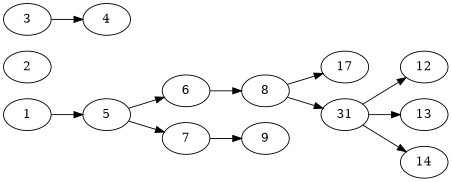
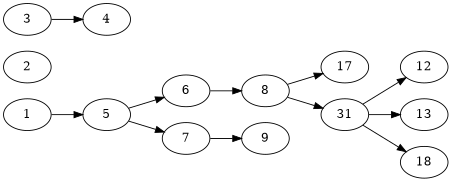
node "14": label "14" -> "18"
